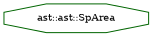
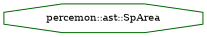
node "ast::ast::SpArea": label "ast::ast::SpArea" -> "percemon::ast::SpArea"
